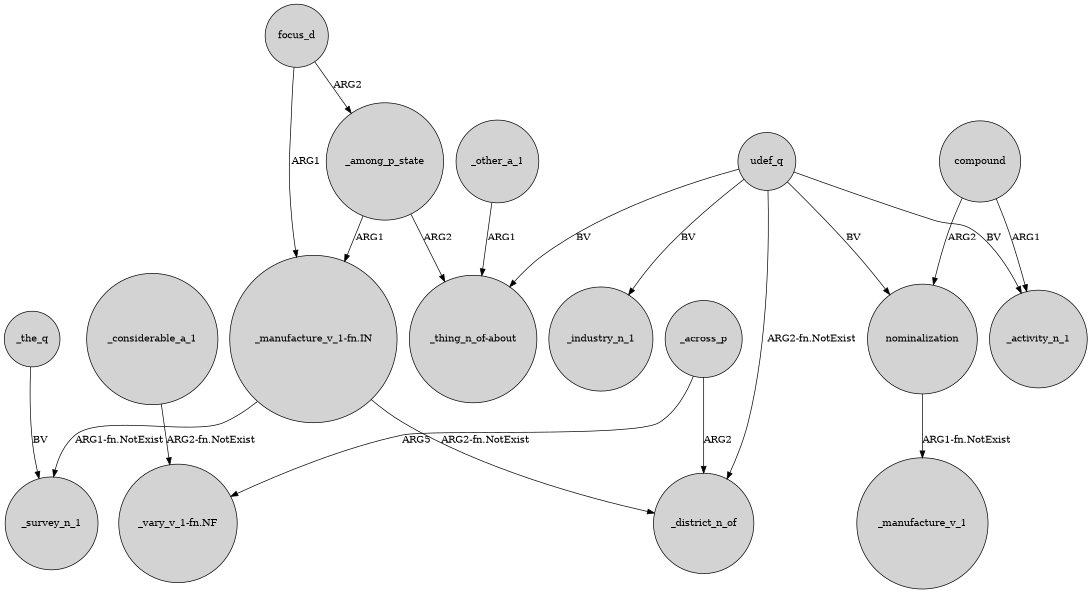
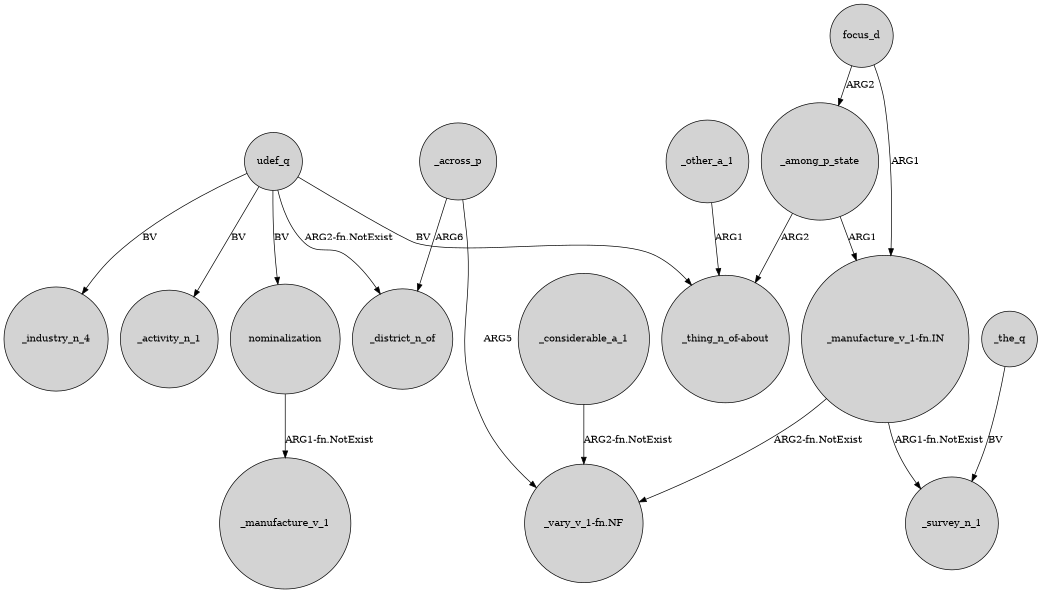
node "compound": removed
node "_industry_n_1": label "_industry_n_1" -> "_industry_n_4"
edge "_across_p" -> "_district_n_of": label "ARG2" -> "ARG6"
edge "_manufacture_v_1-fn.IN" -> "_district_n_of": now "_manufacture_v_1-fn.IN" -> "_vary_v_1-fn.NF"
